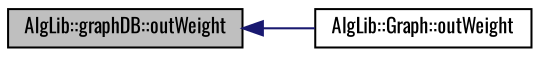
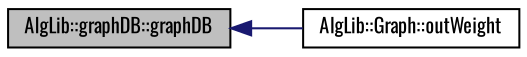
node "AlgLib::graphDB::outWeight": label "AlgLib::graphDB::outWeight" -> "AlgLib::graphDB::graphDB"
